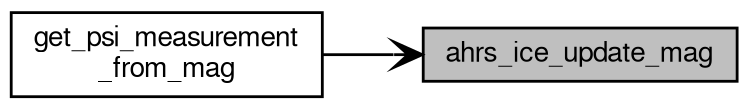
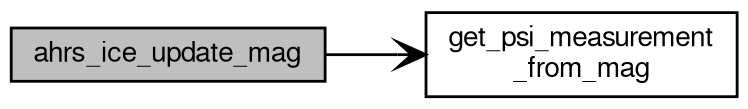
edge "get_psi_measurement _from_mag" -> "ahrs_ice_update_mag": reversed
